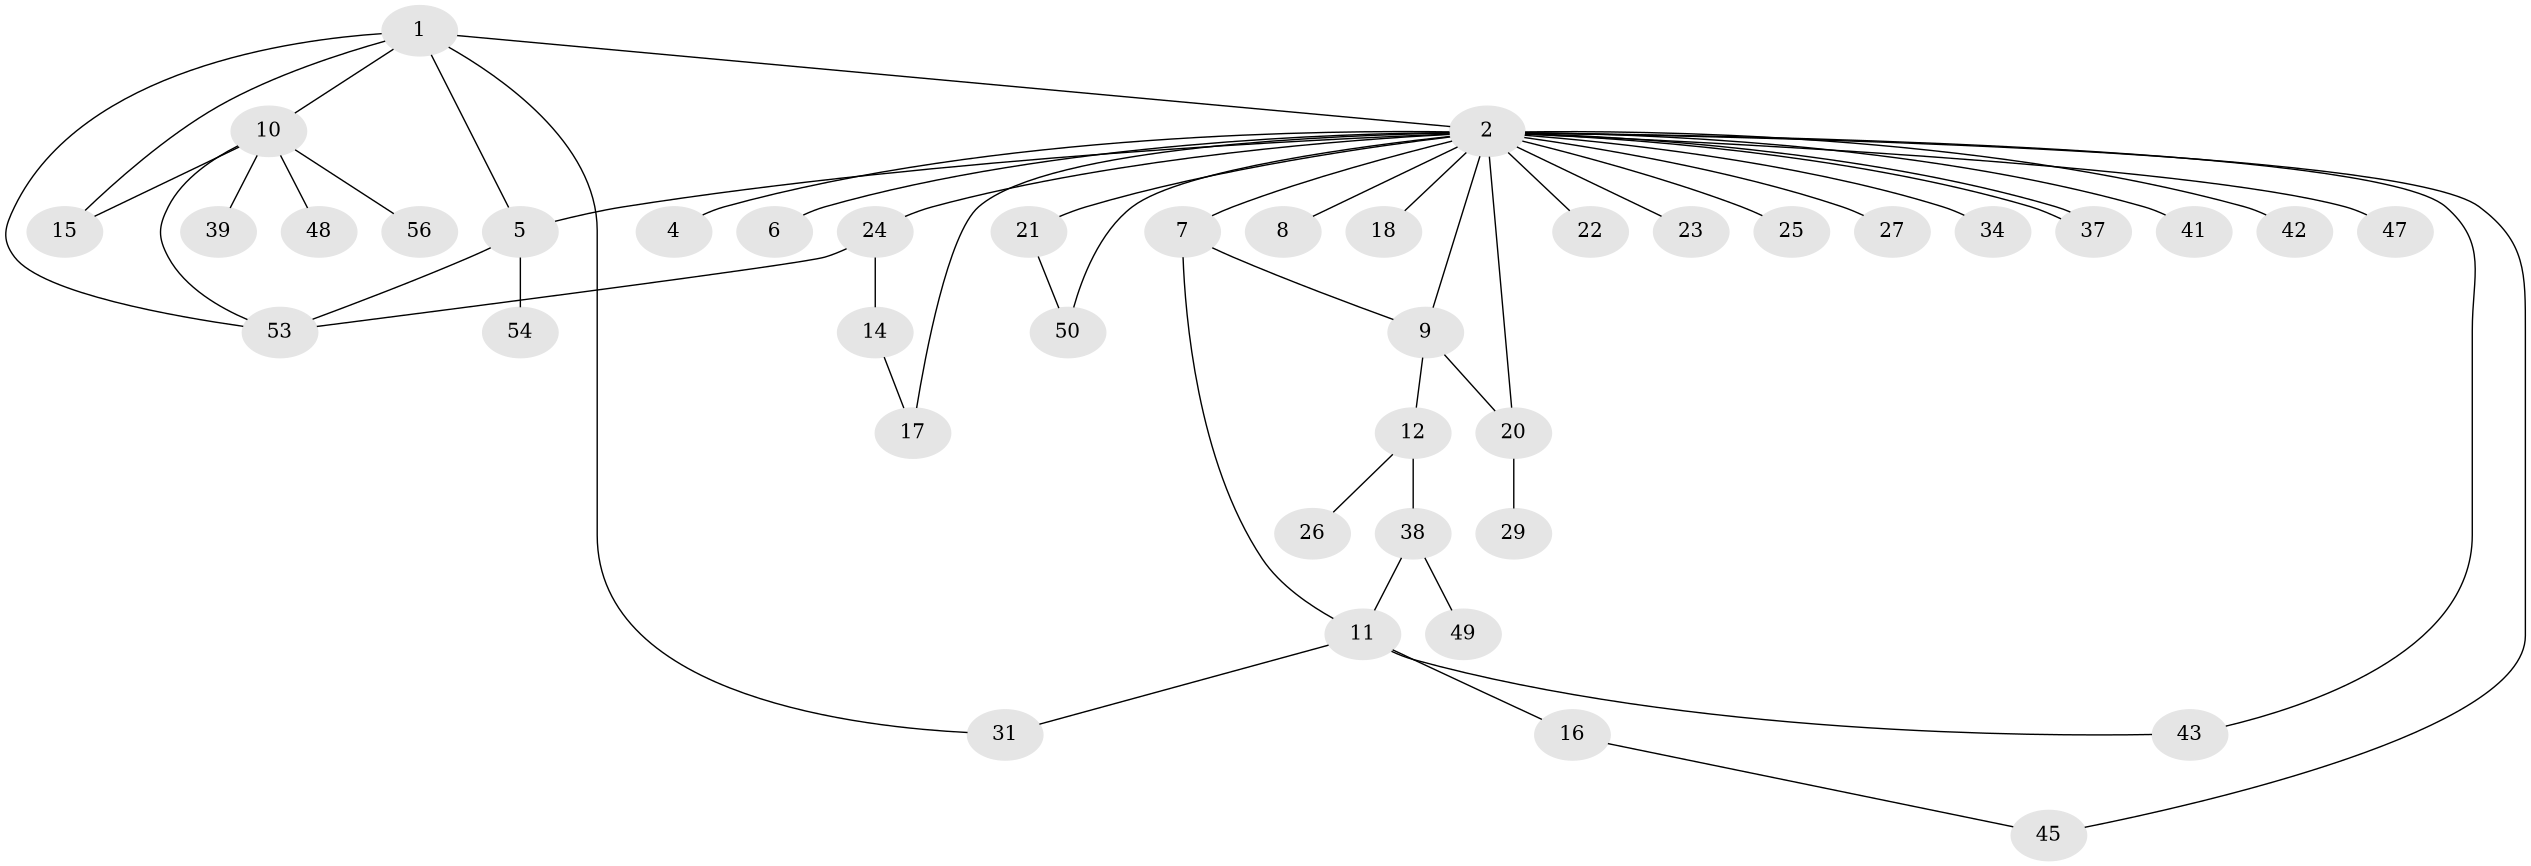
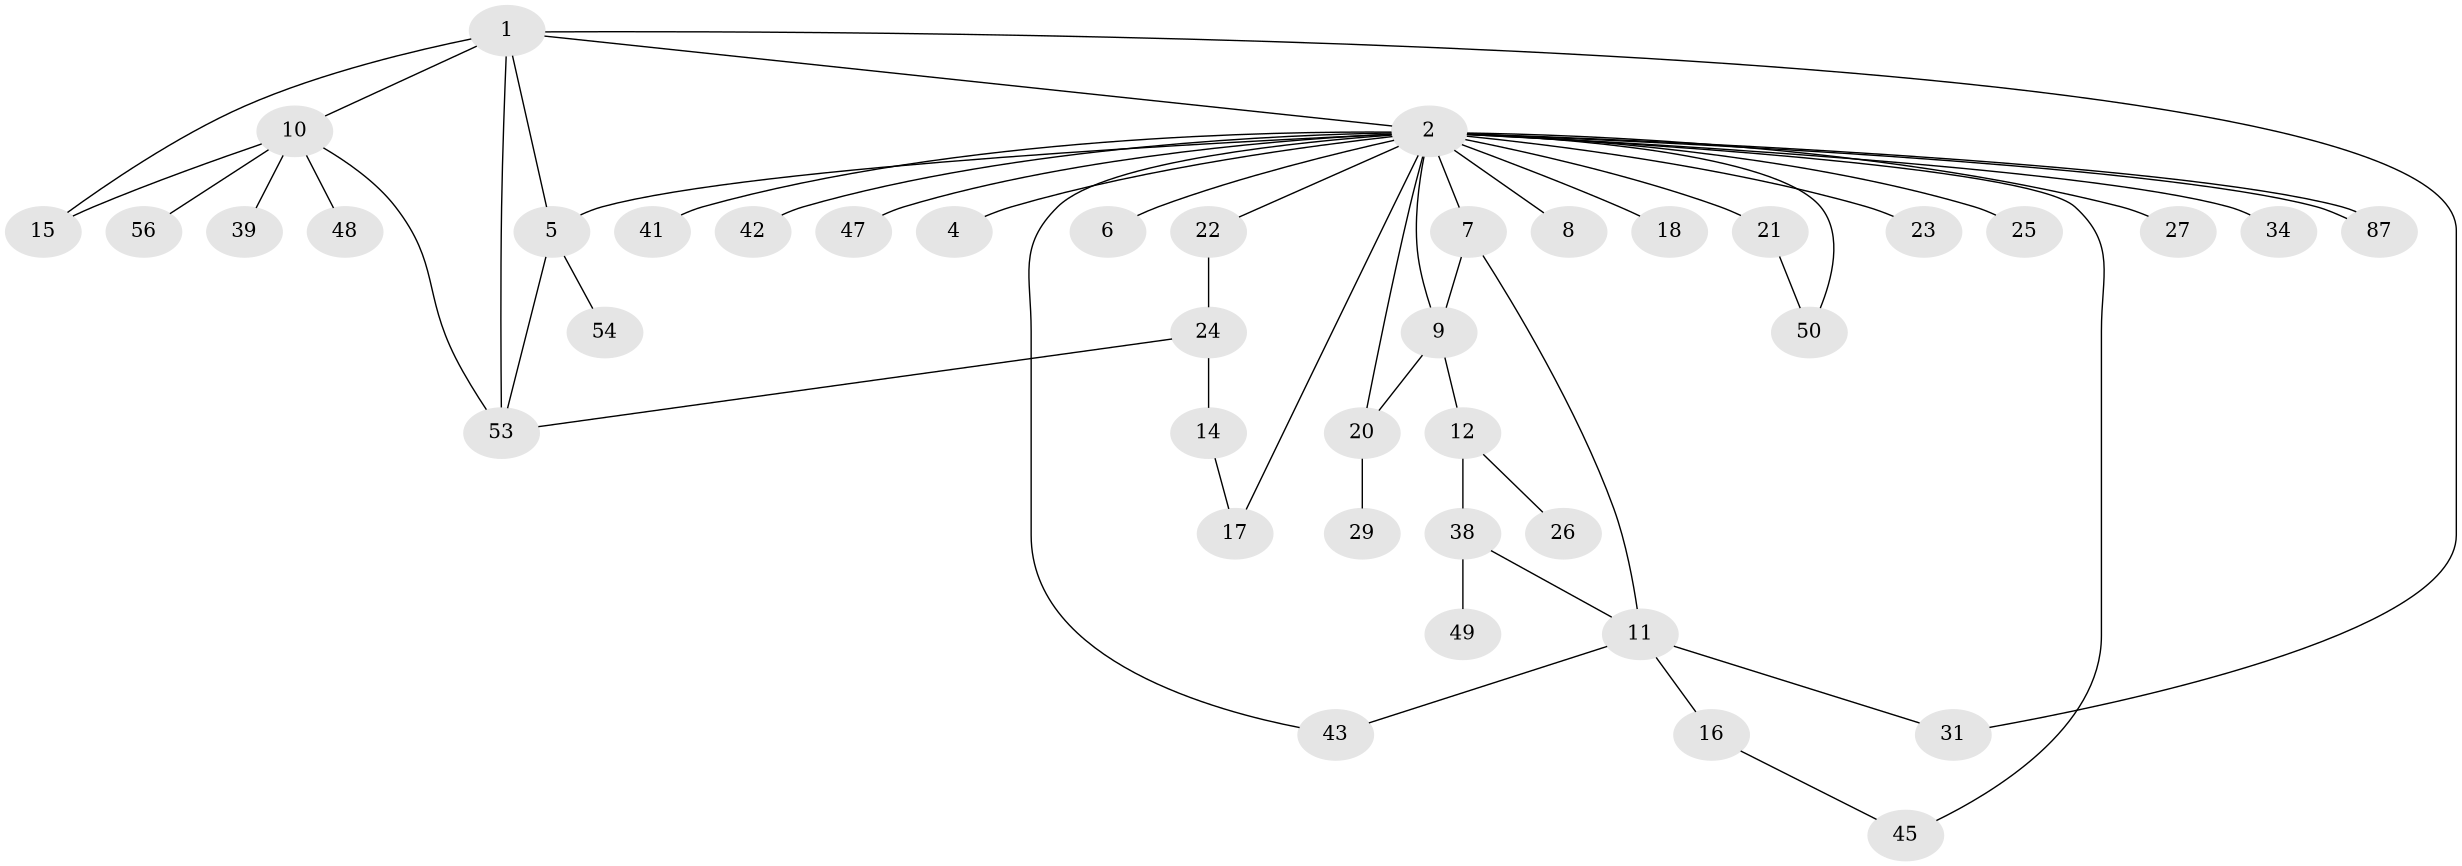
edge "2" -- "24": now "22" -- "24"
node "37": label "37" -> "87"
